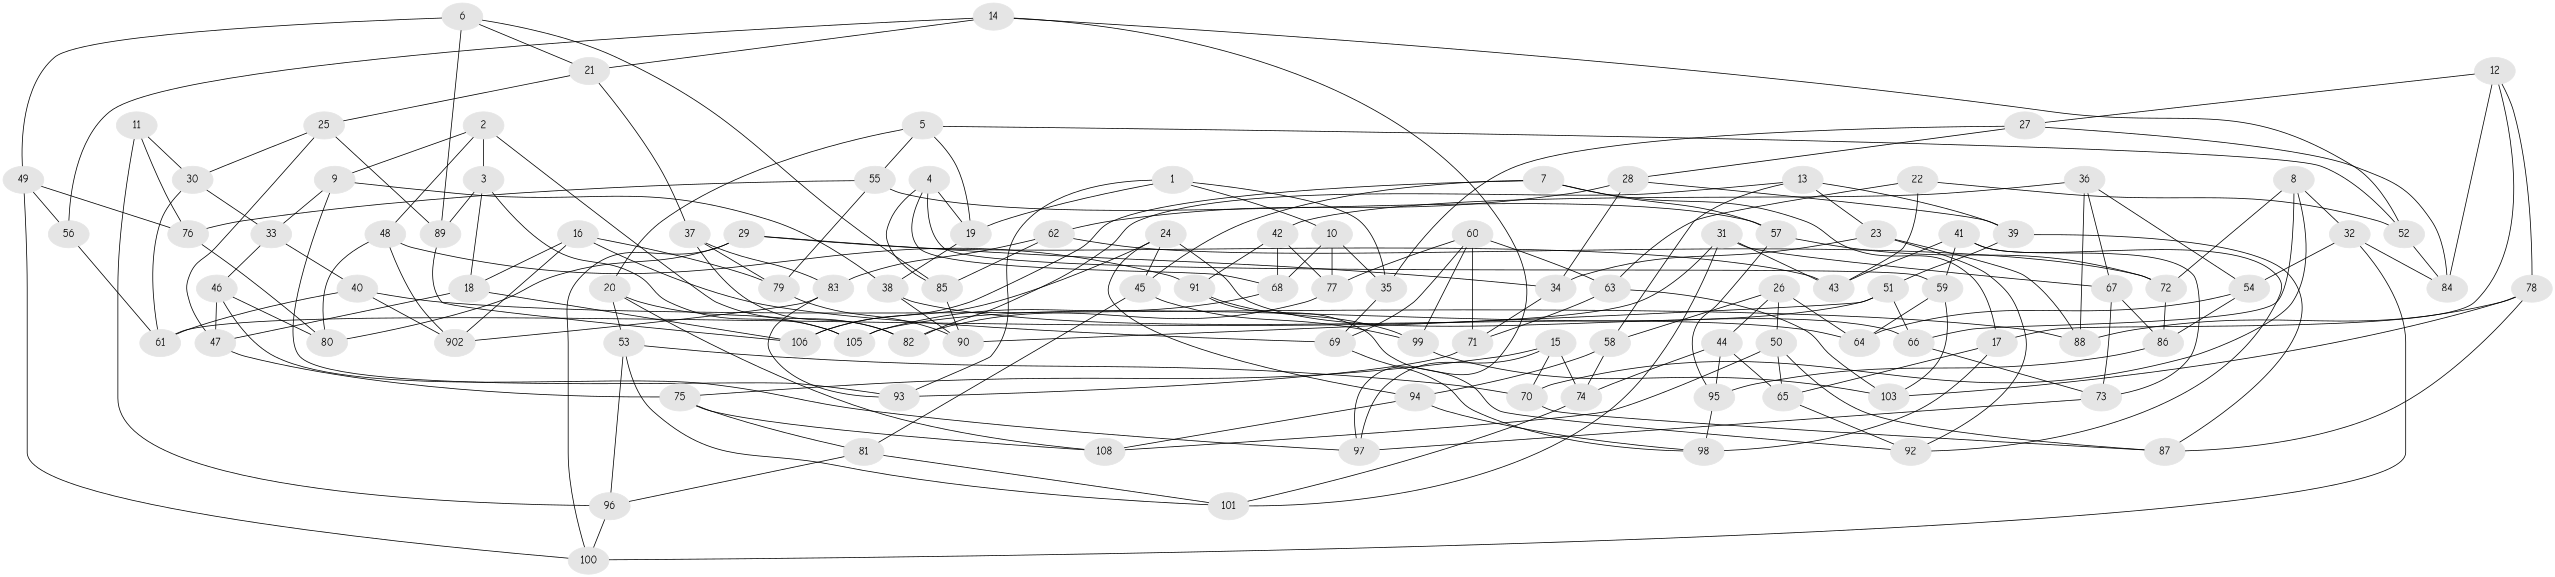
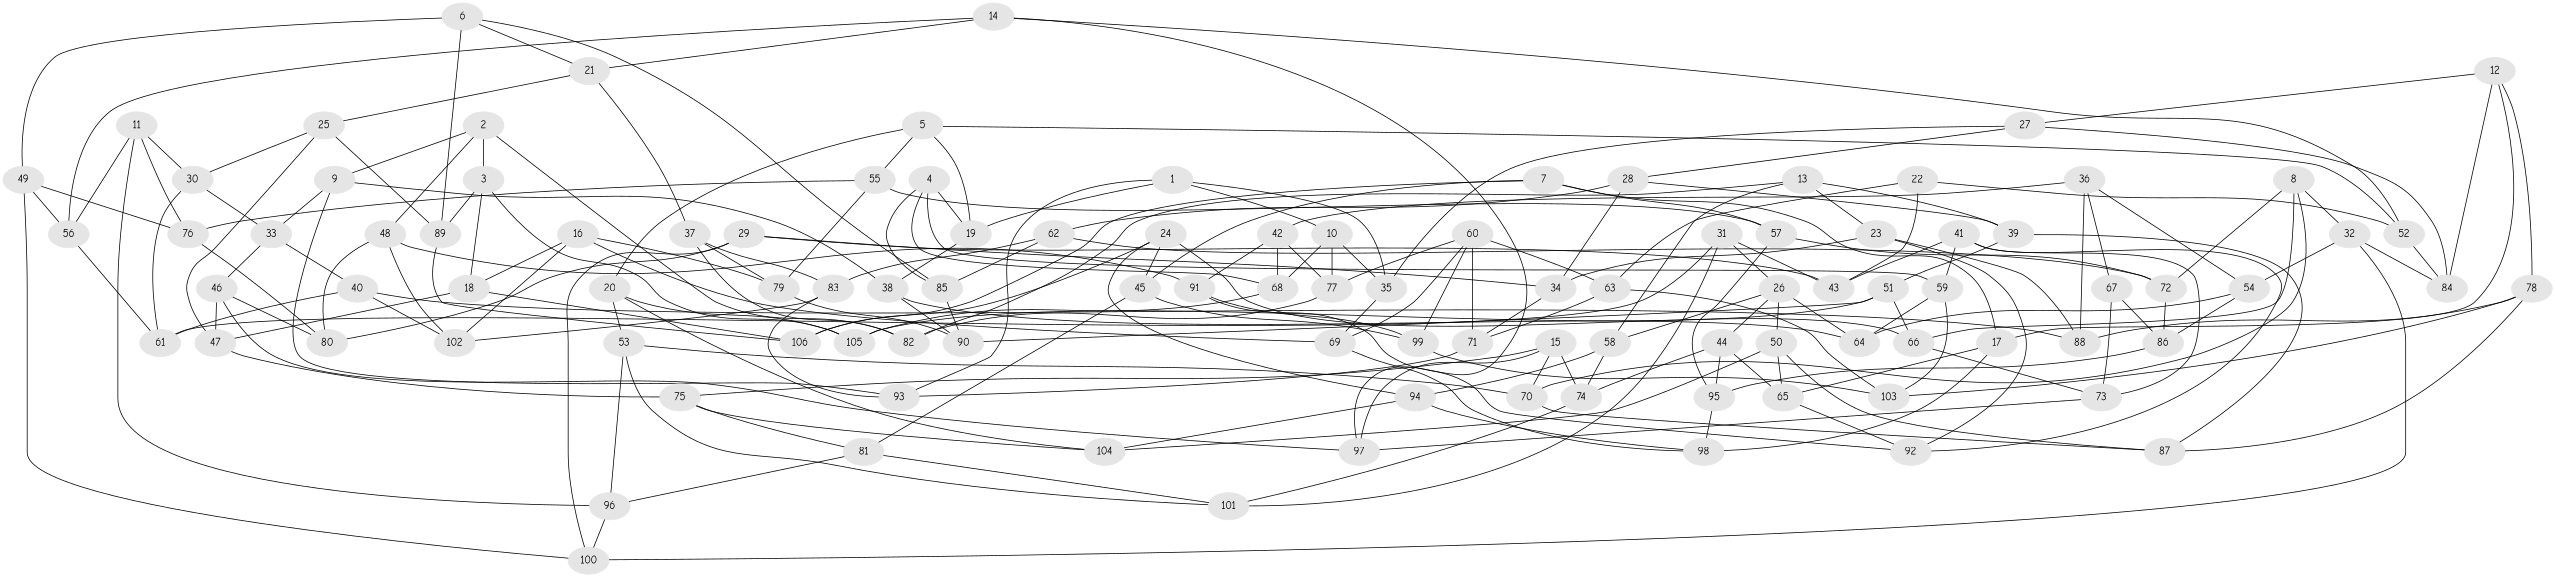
edge "11" -- "56": added
edge "31" -- "67": now "31" -- "26"
node "902": label "902" -> "102"
node "108": label "108" -> "104"
